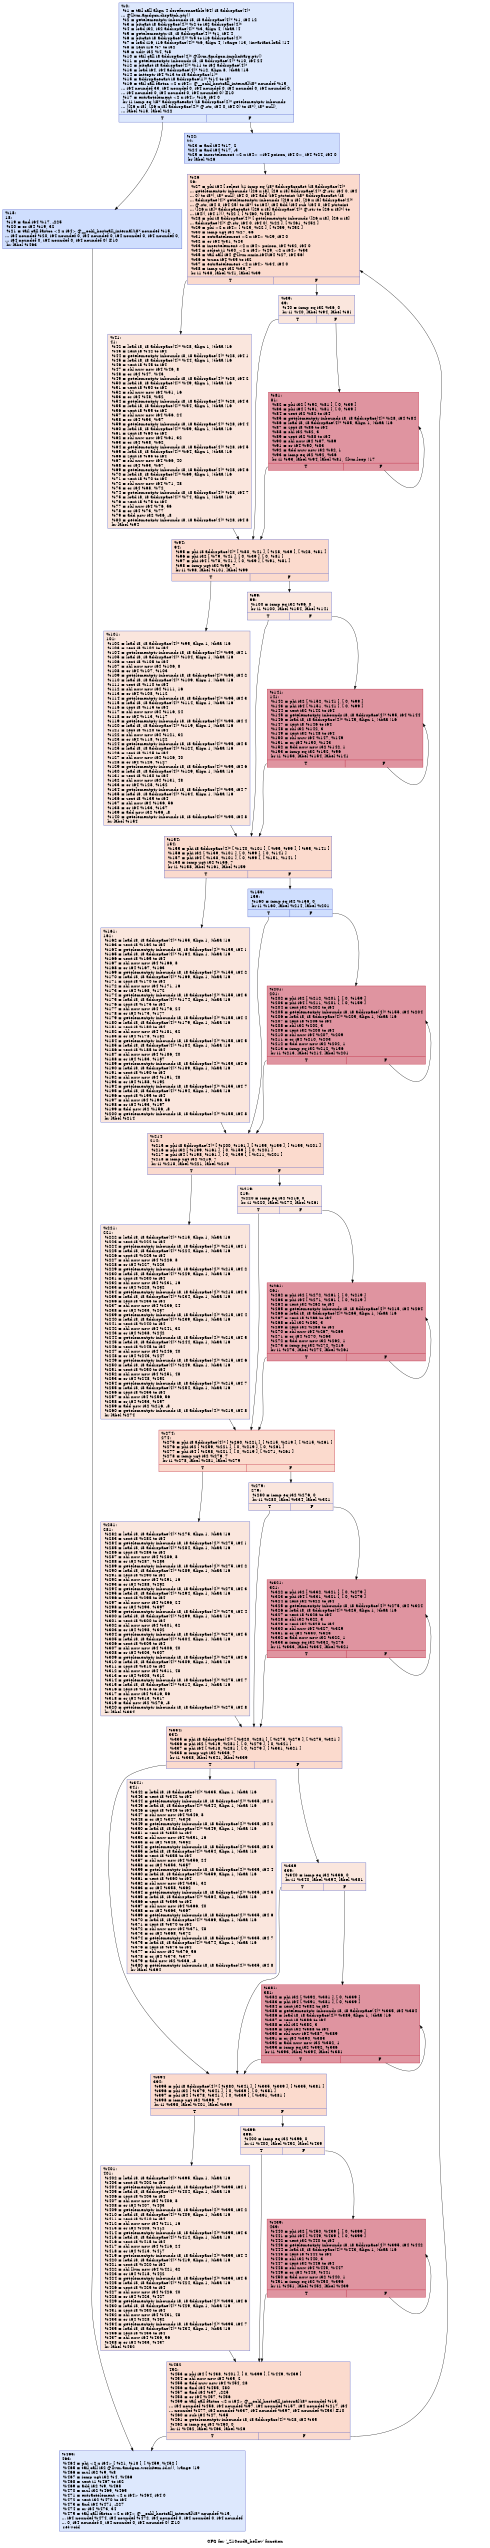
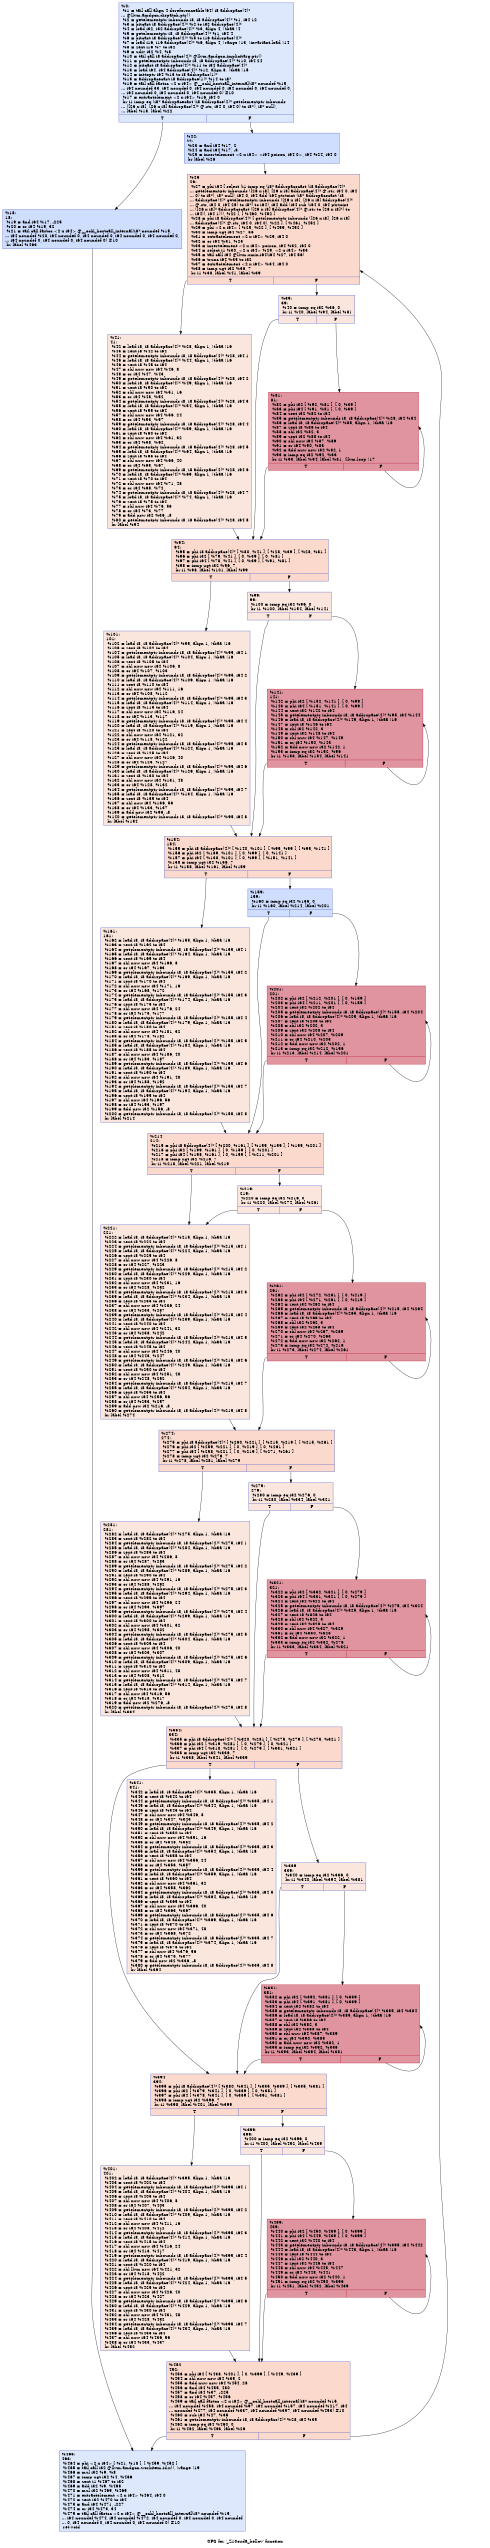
edge "%219:" -> "%274:": now "%219:" -> "%221:"
node "%274:": color #b70d28ff -> #3d50c3ff
